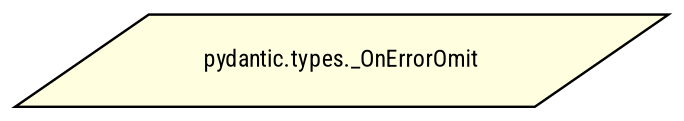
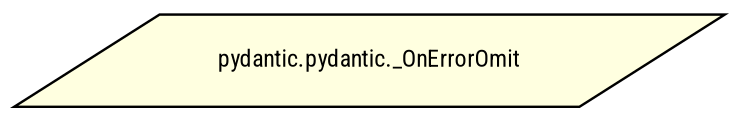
node "pydantic.types._OnErrorOmit": label "pydantic.types._OnErrorOmit" -> "pydantic.pydantic._OnErrorOmit"
